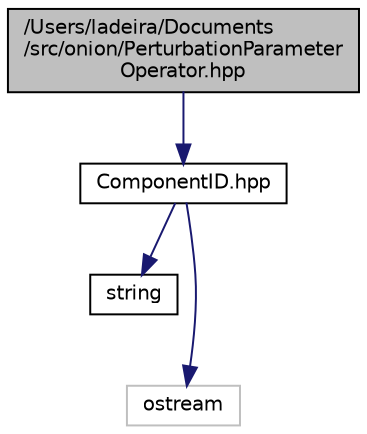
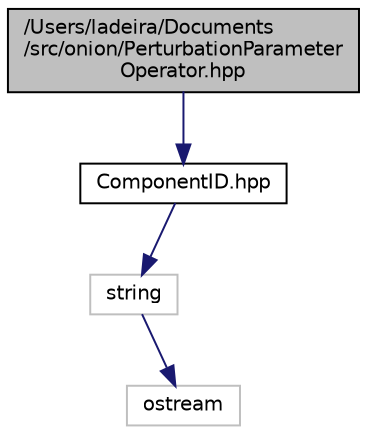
edge "ComponentID.hpp" -> "ostream": now "string" -> "ostream"
node "string": color black -> grey75
